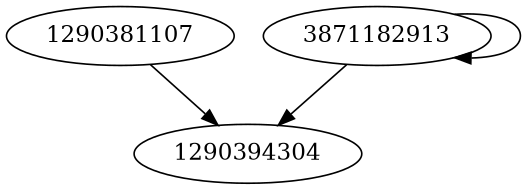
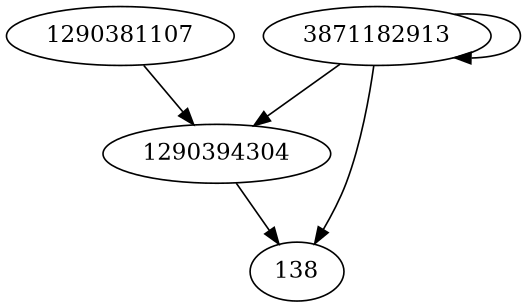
node "138": added
